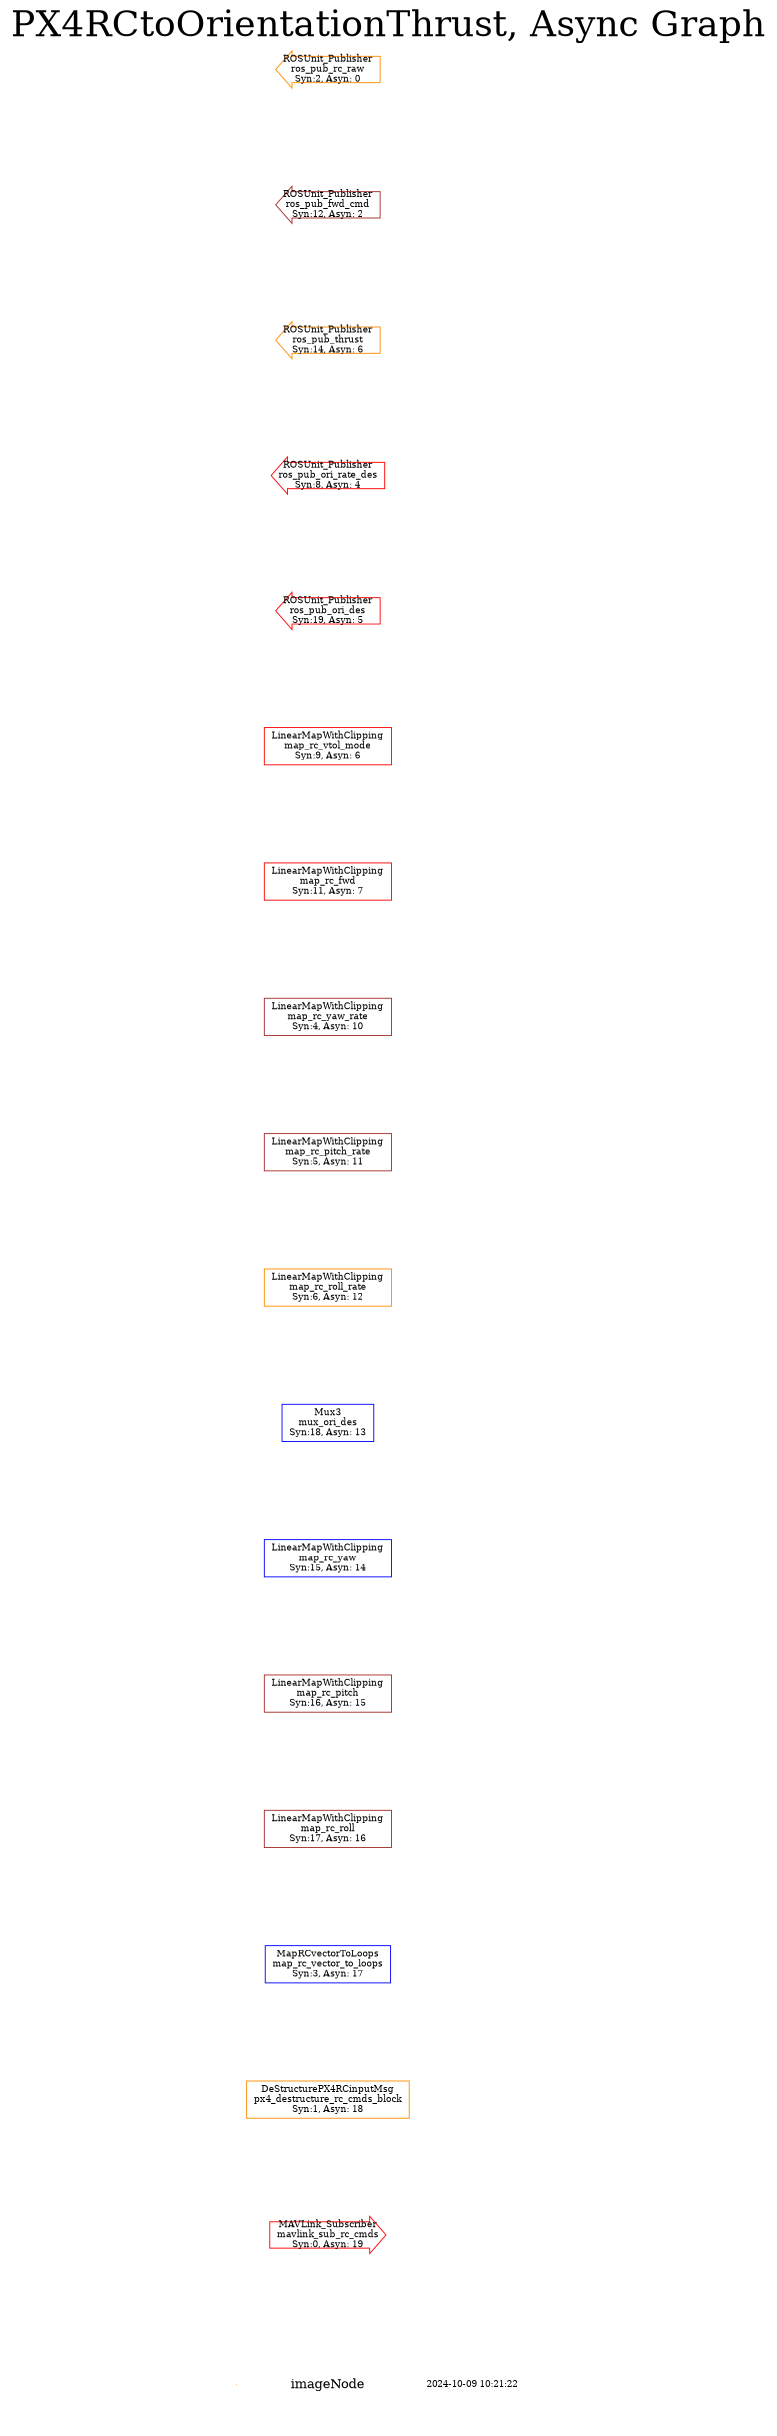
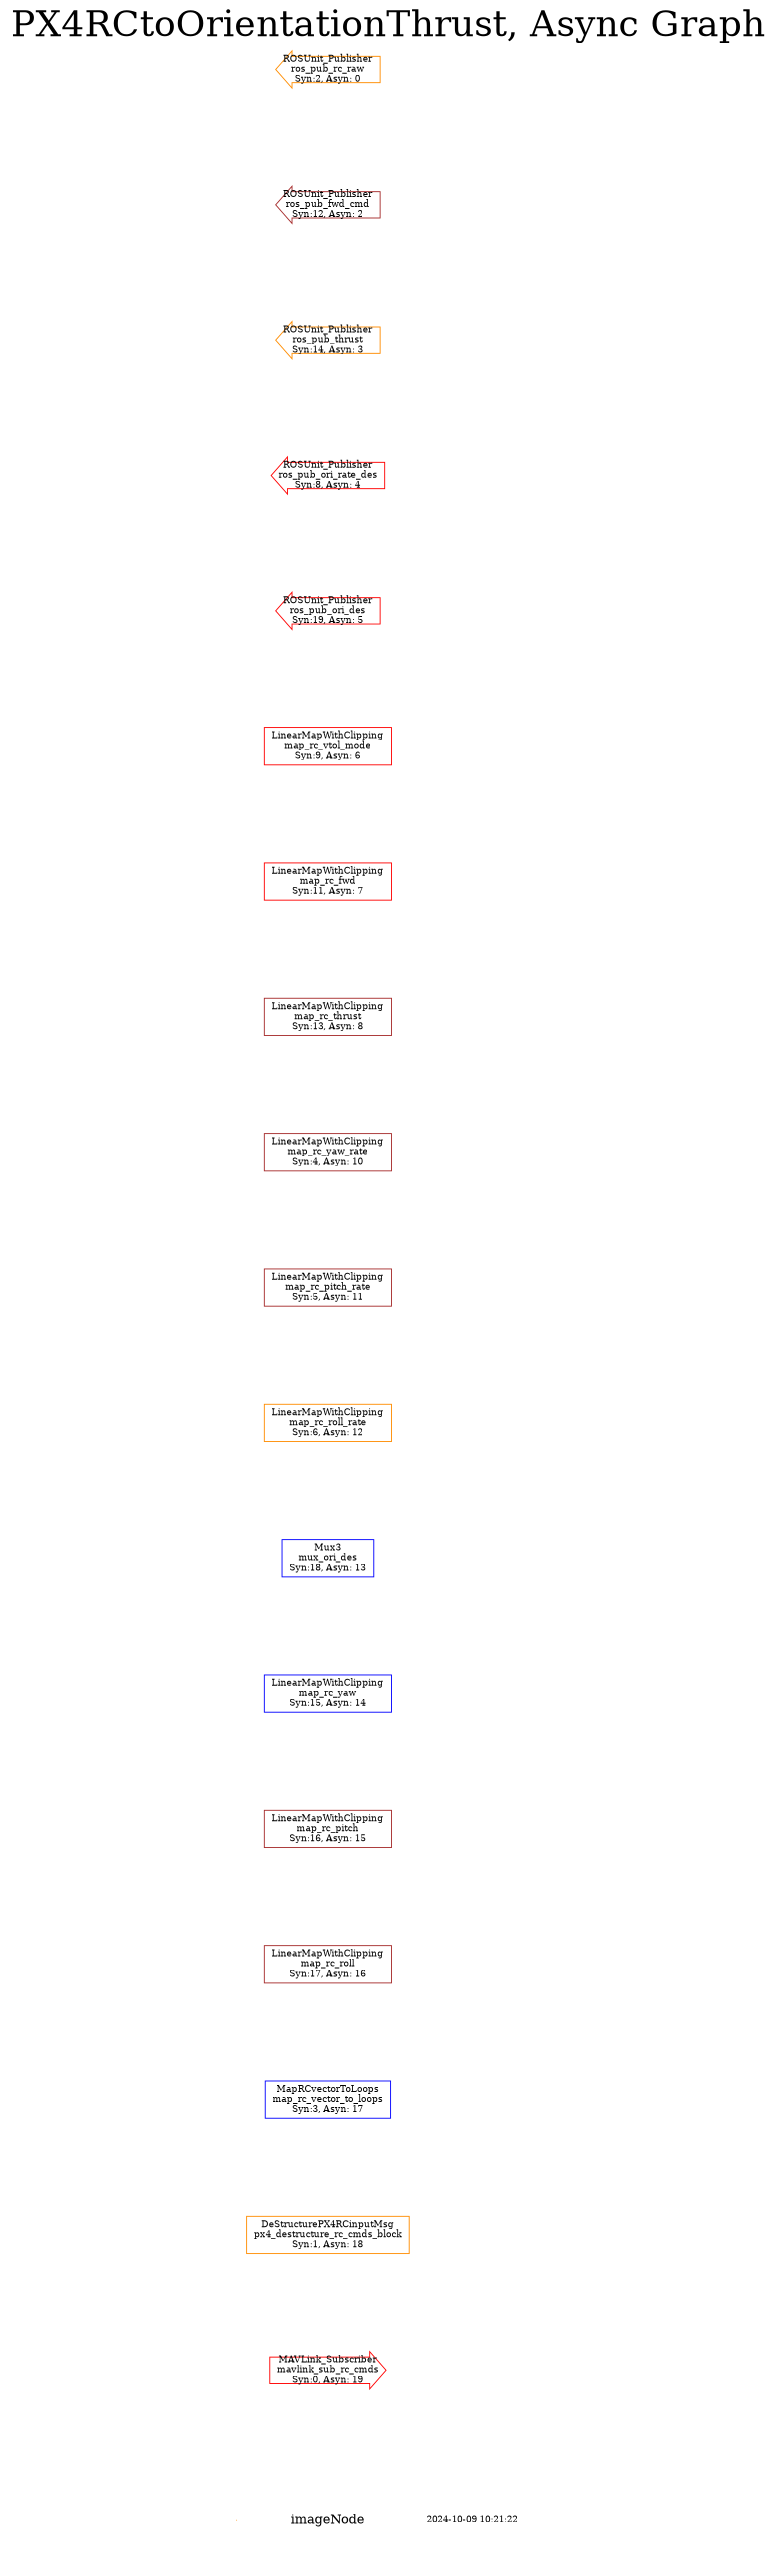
node "ROSUnit_Publisher ros_pub_thrust Syn:14, Asyn: 6": label "ROSUnit_Publisher ros_pub_thrust Syn:14, Asyn: 6" -> "ROSUnit_Publisher ros_pub_thrust Syn:14, Asyn: 3"
node "LinearMapWithClipping map_rc_thrust Syn:13, Asyn: 8": added
